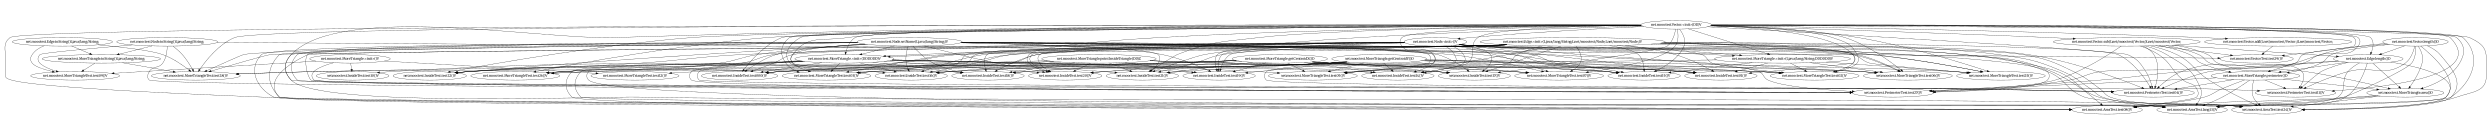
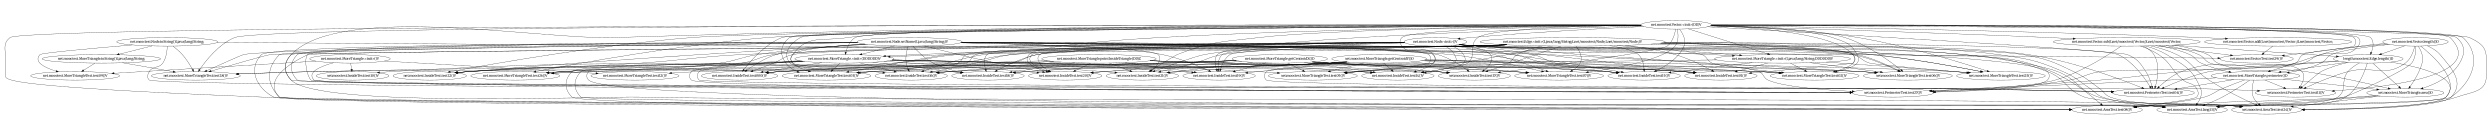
node "net.mooctest.Edge.toString()Ljava/lang/String;": removed
node "net.mooctest.Edge.length()D": label "net.mooctest.Edge.length()D" -> "length.mooctest.Edge.length()D"
edge "net.mooctest.MoreTriangle.pointInsideTriangle(DD)Z" -> "net.mooctest.InsideTest.test14()V": added
